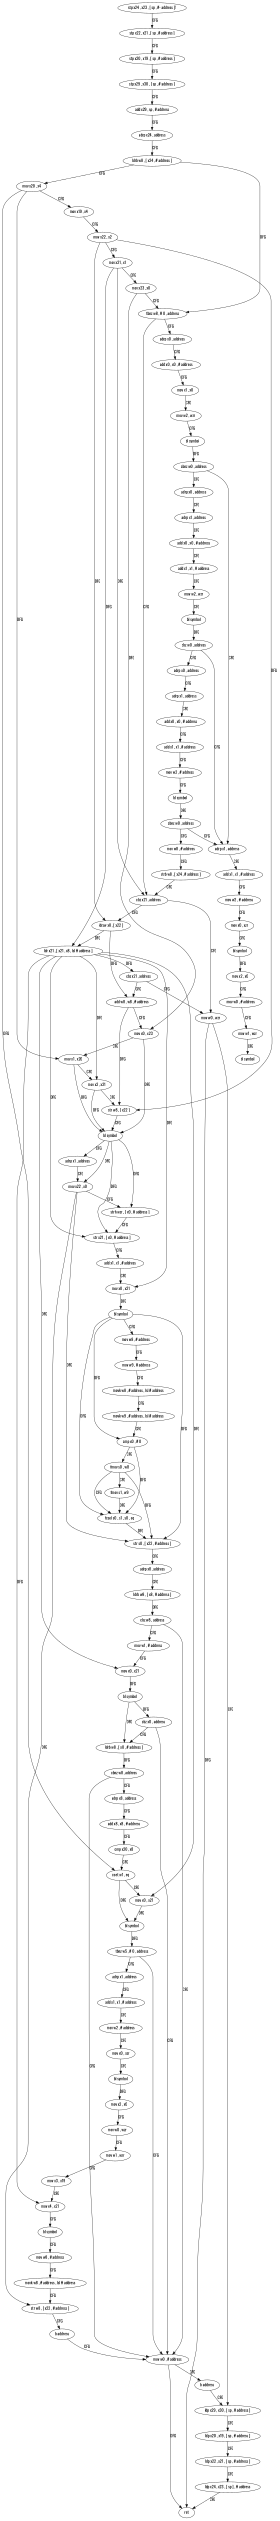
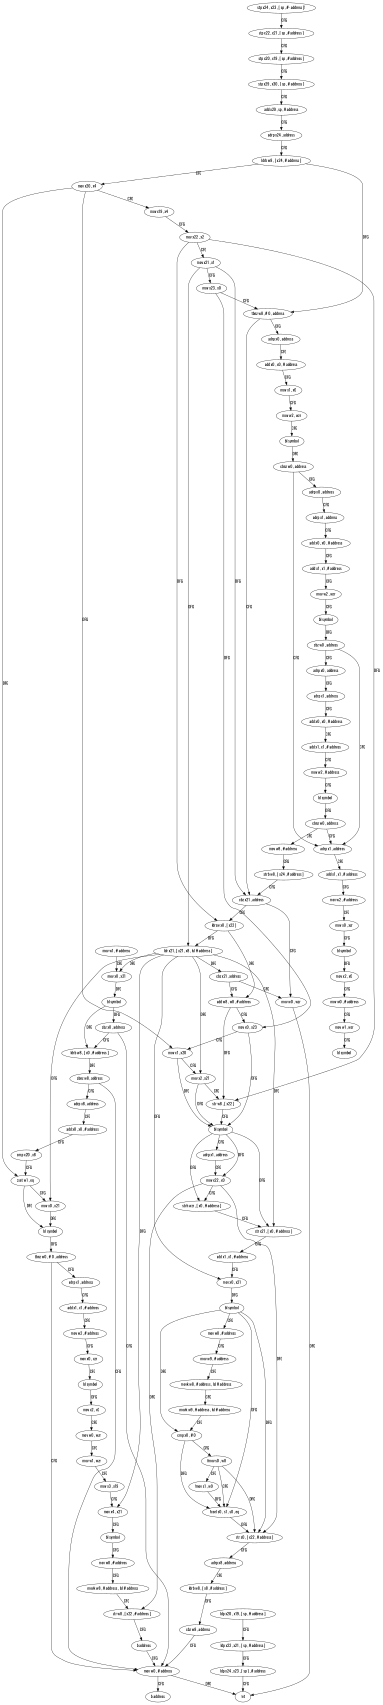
edge "cbz w8 , address" -> "mov w1 , # address": removed, label "CFG"
node "tbnz w5 , # 0 , address": label "tbnz w5 , # 0 , address" -> "tbnz w0 , # 0 , address"
node "ldp x29 , x30 , [ sp , # address ]": removed
